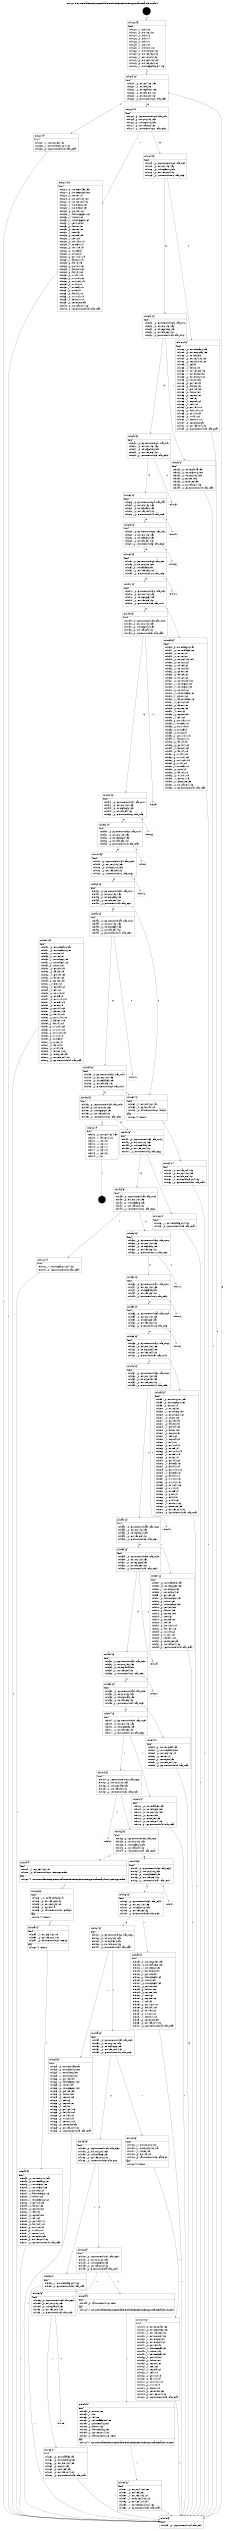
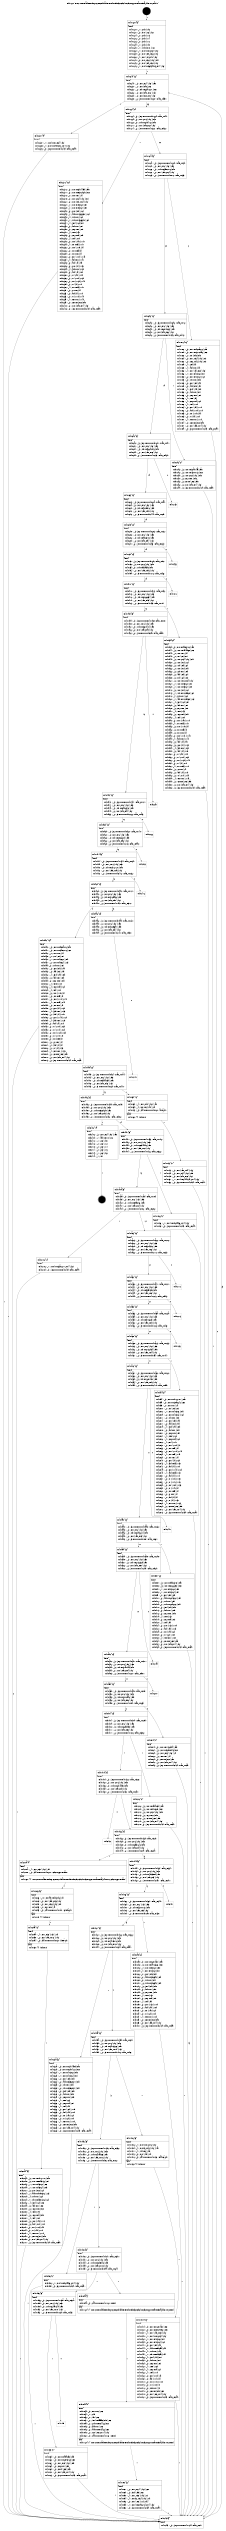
node "0x402449": removed
edge "0x40198d [25]" -> "0x401c3b [13]": now "0x40198d [25]" -> "0x401d92 [134]"
edge "0x4019a6 [25]" -> "0x4019bf [25]": removed, label "16"
